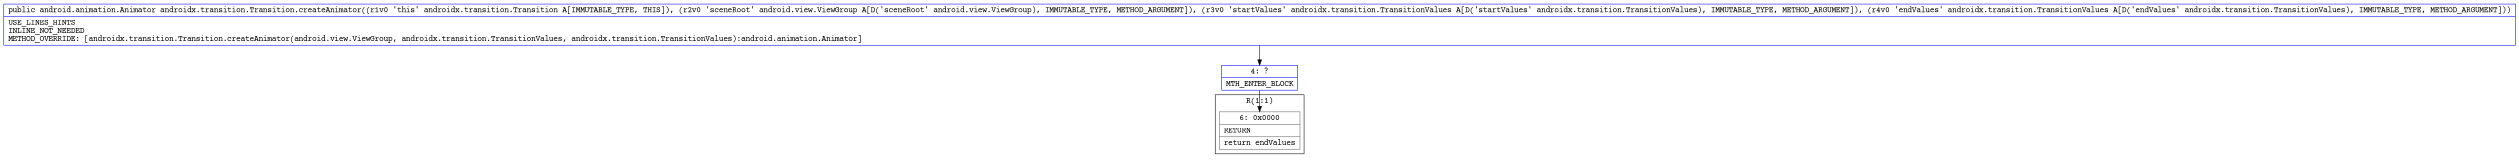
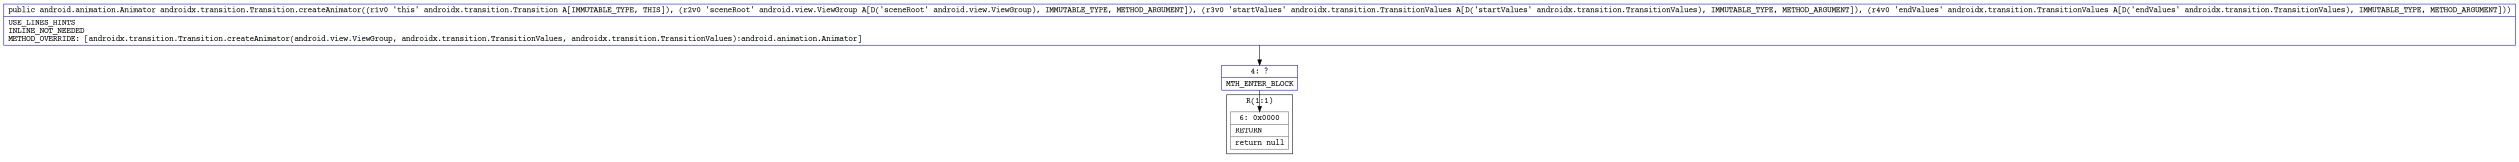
node "6: 0x0000": text "return endValues" -> "return null"
